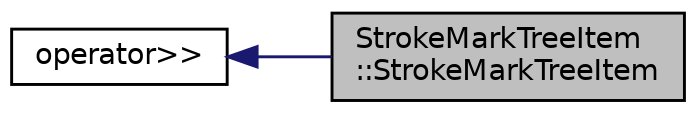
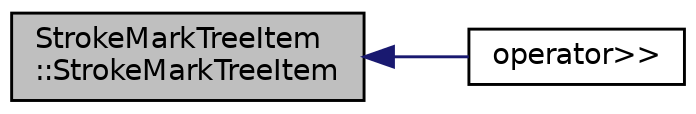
edge "StrokeMarkTreeItem ::StrokeMarkTreeItem" -> "operator>>": reversed
